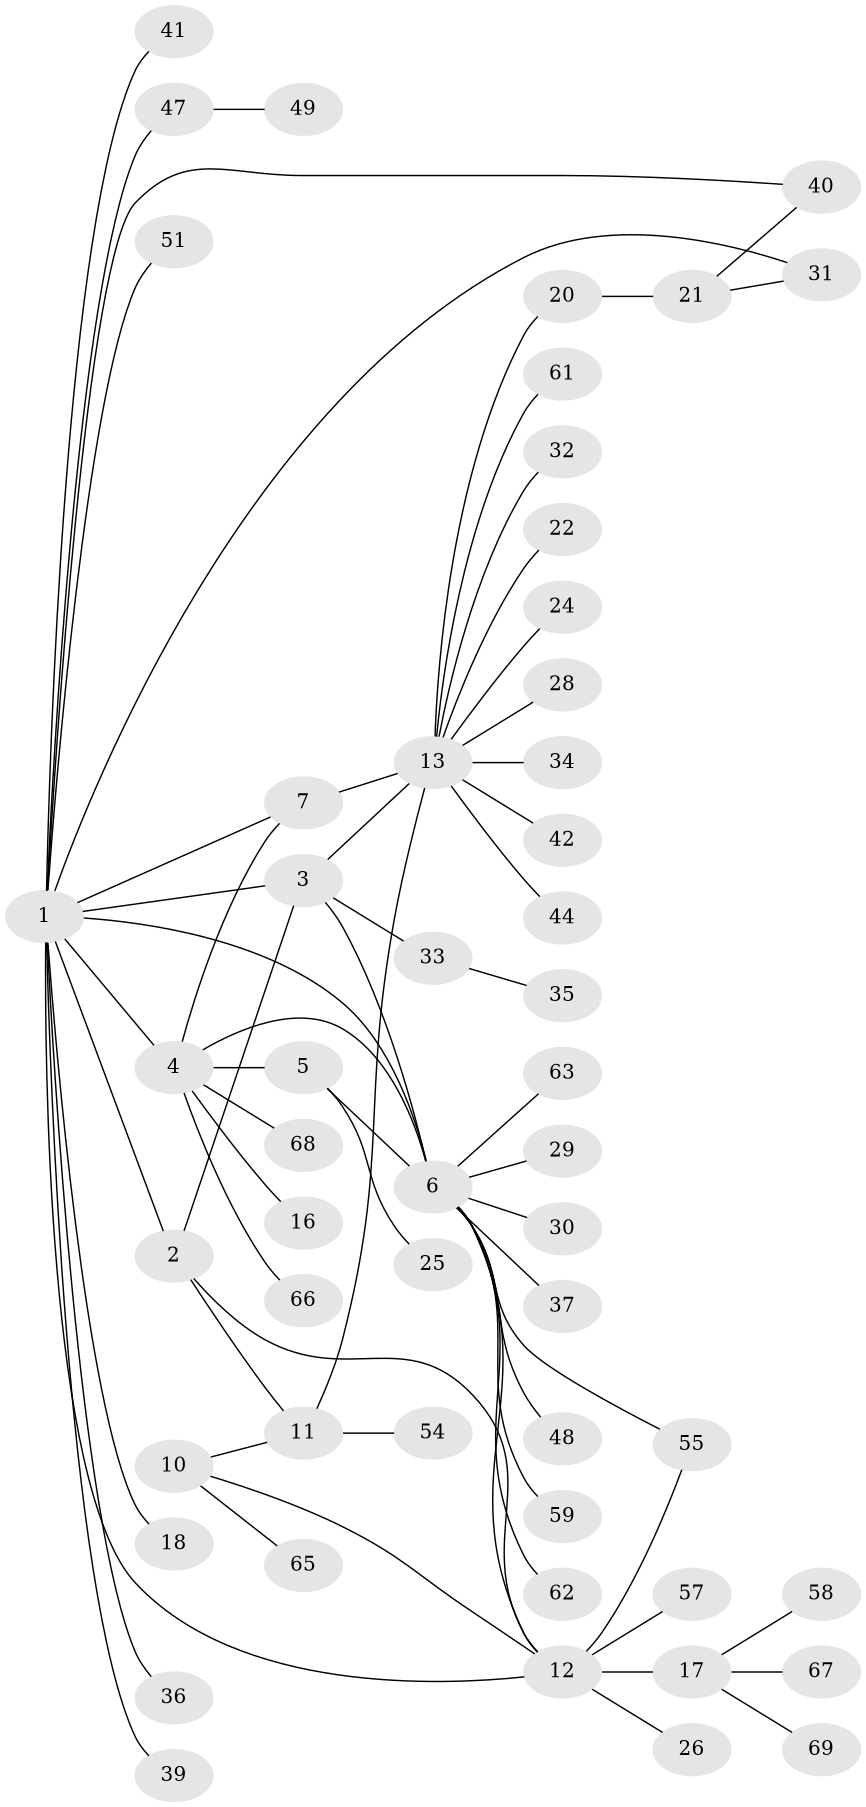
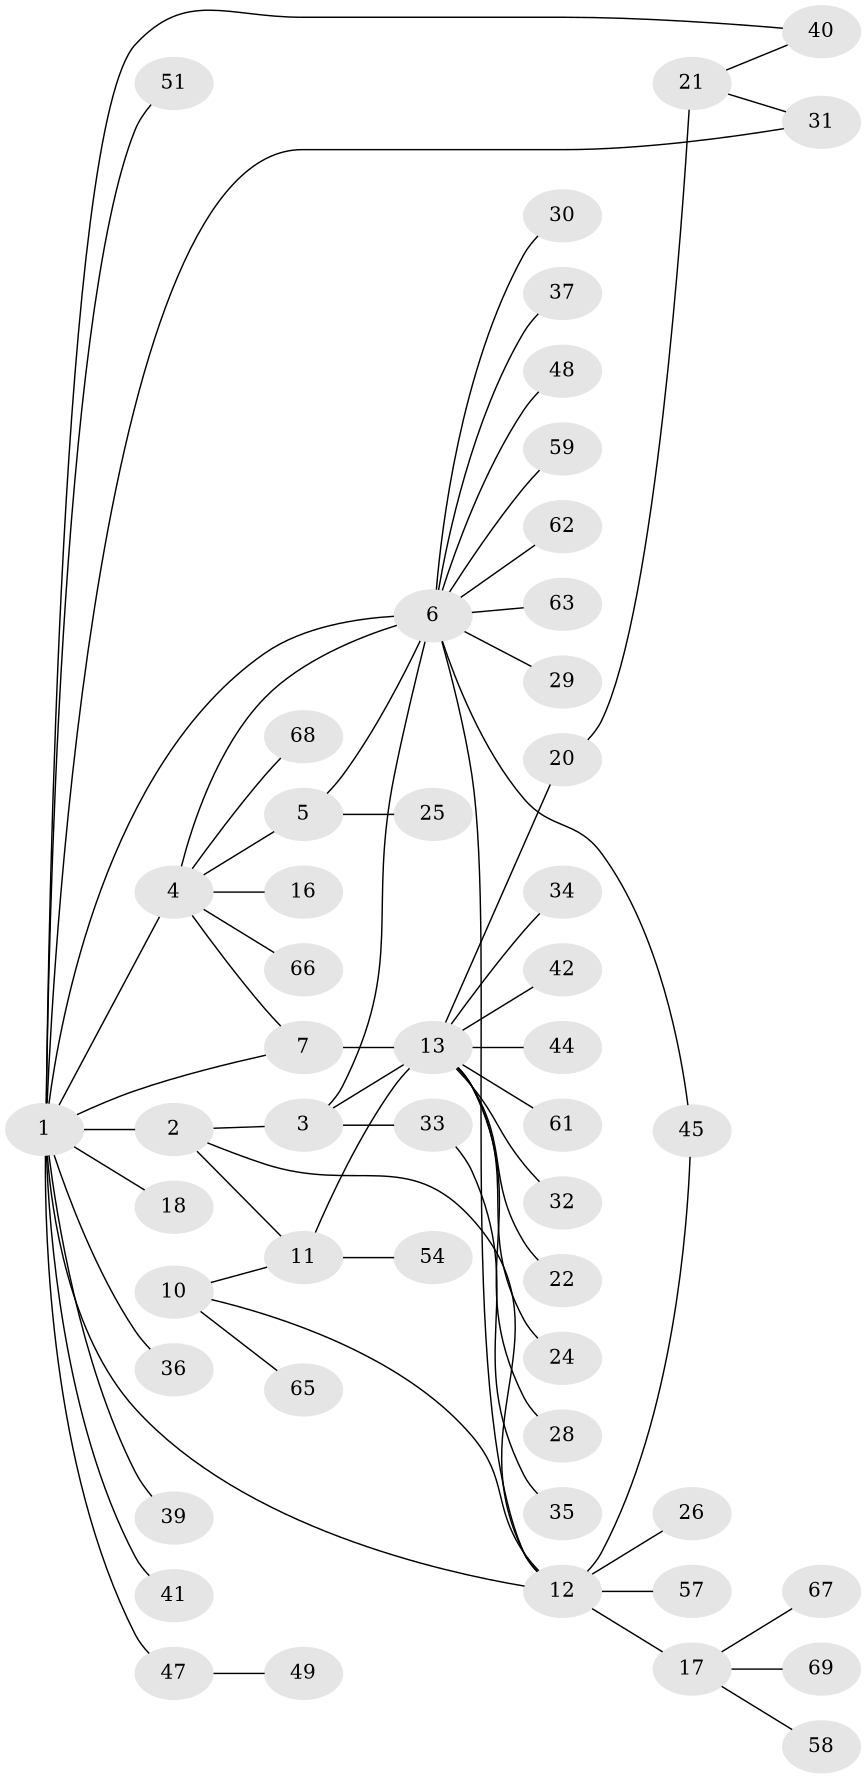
edge "3" -- "1": removed
node "55": label "55" -> "45"
